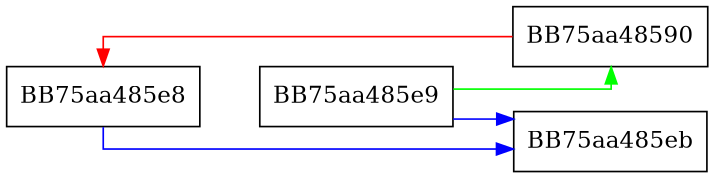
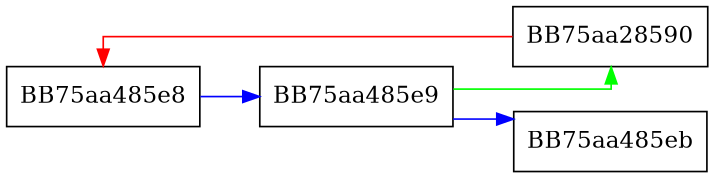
node "BB75aa48590": label "BB75aa48590" -> "BB75aa28590"
edge "BB75aa485e8" -> "BB75aa485eb": now "BB75aa485e8" -> "BB75aa485e9"
